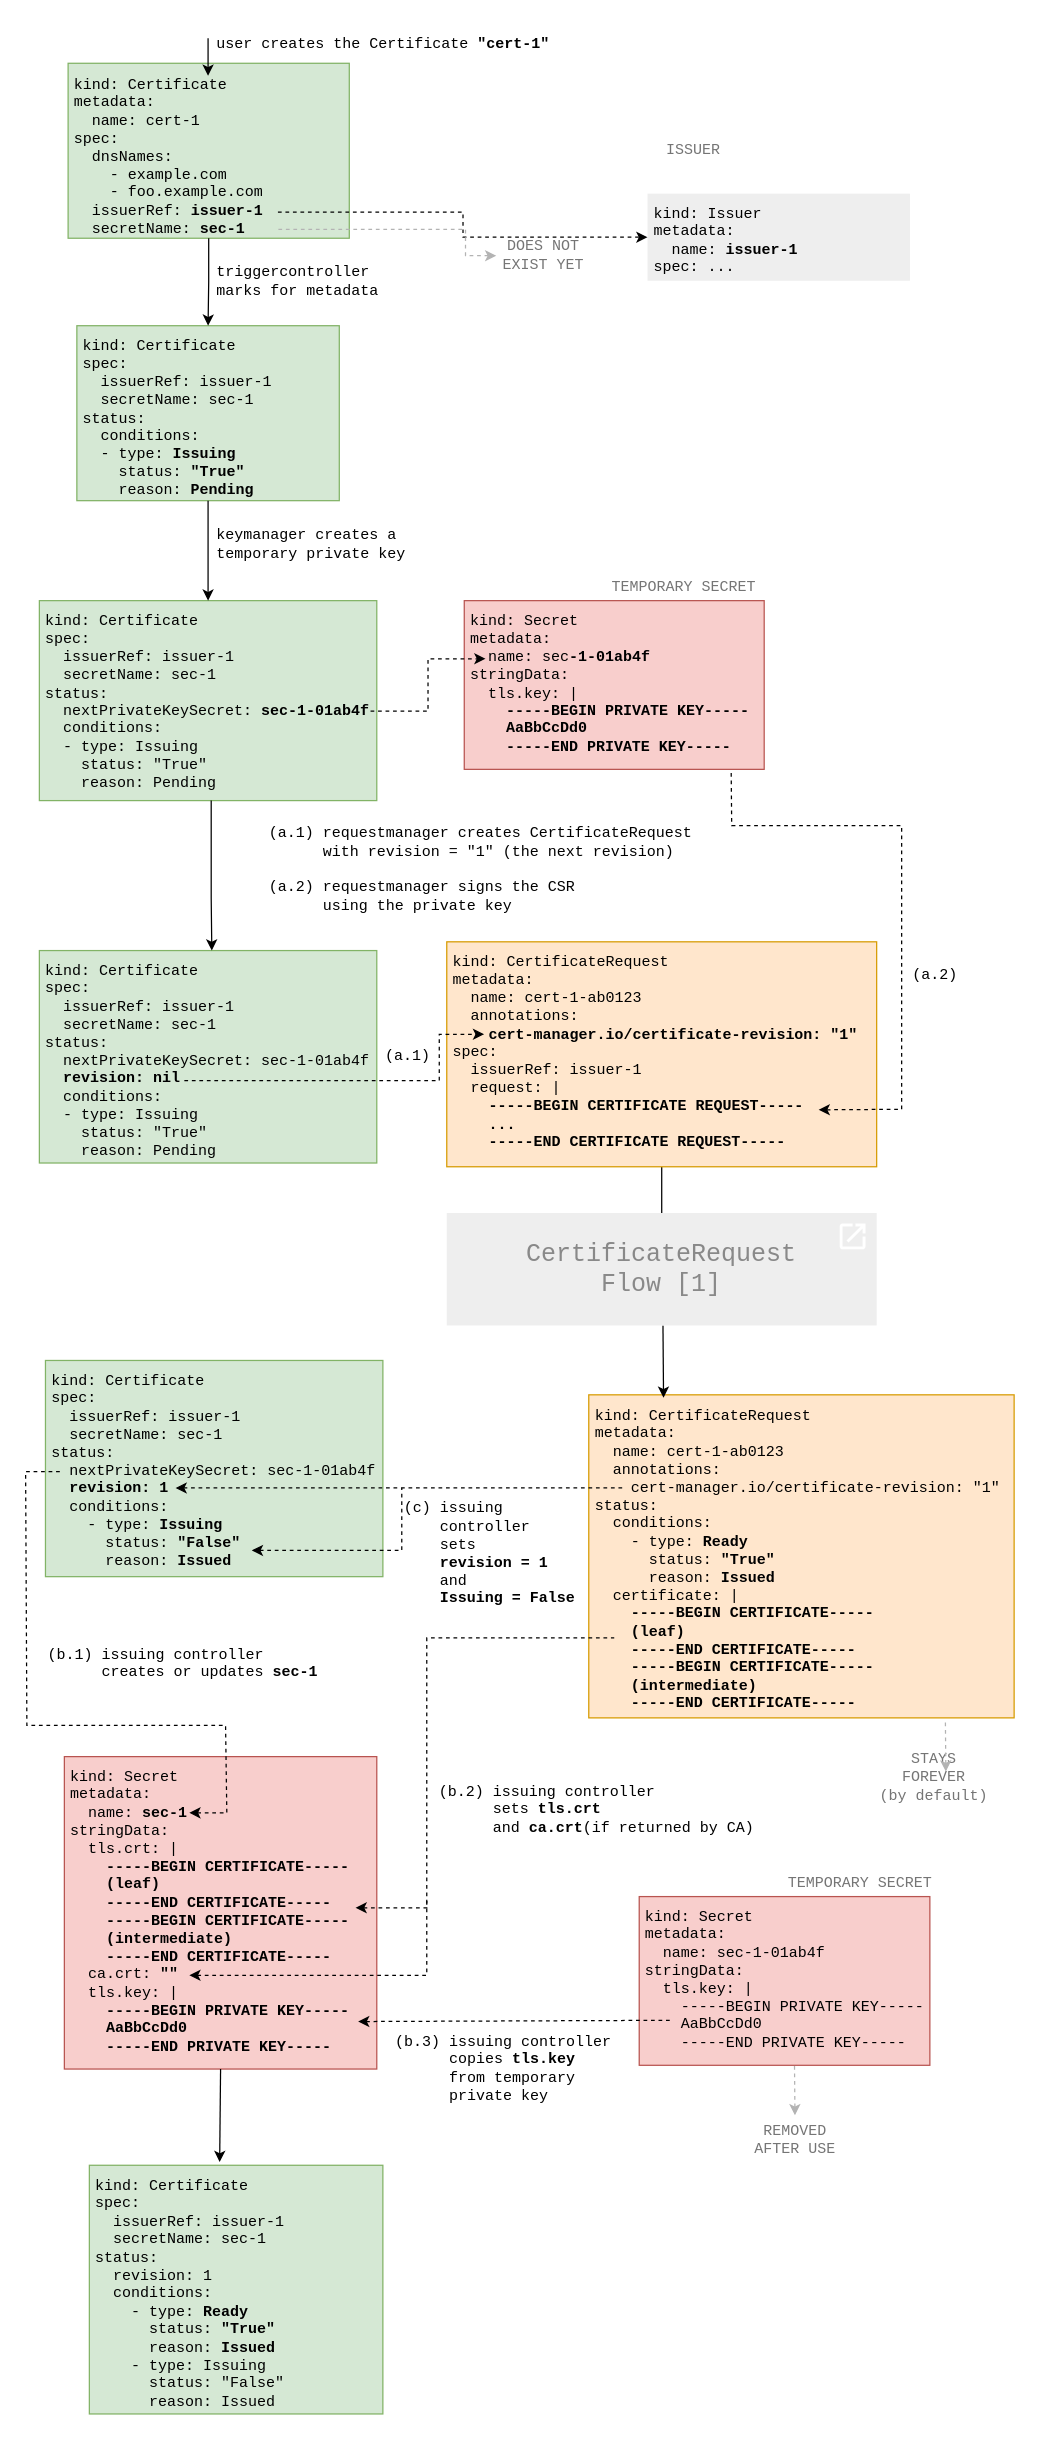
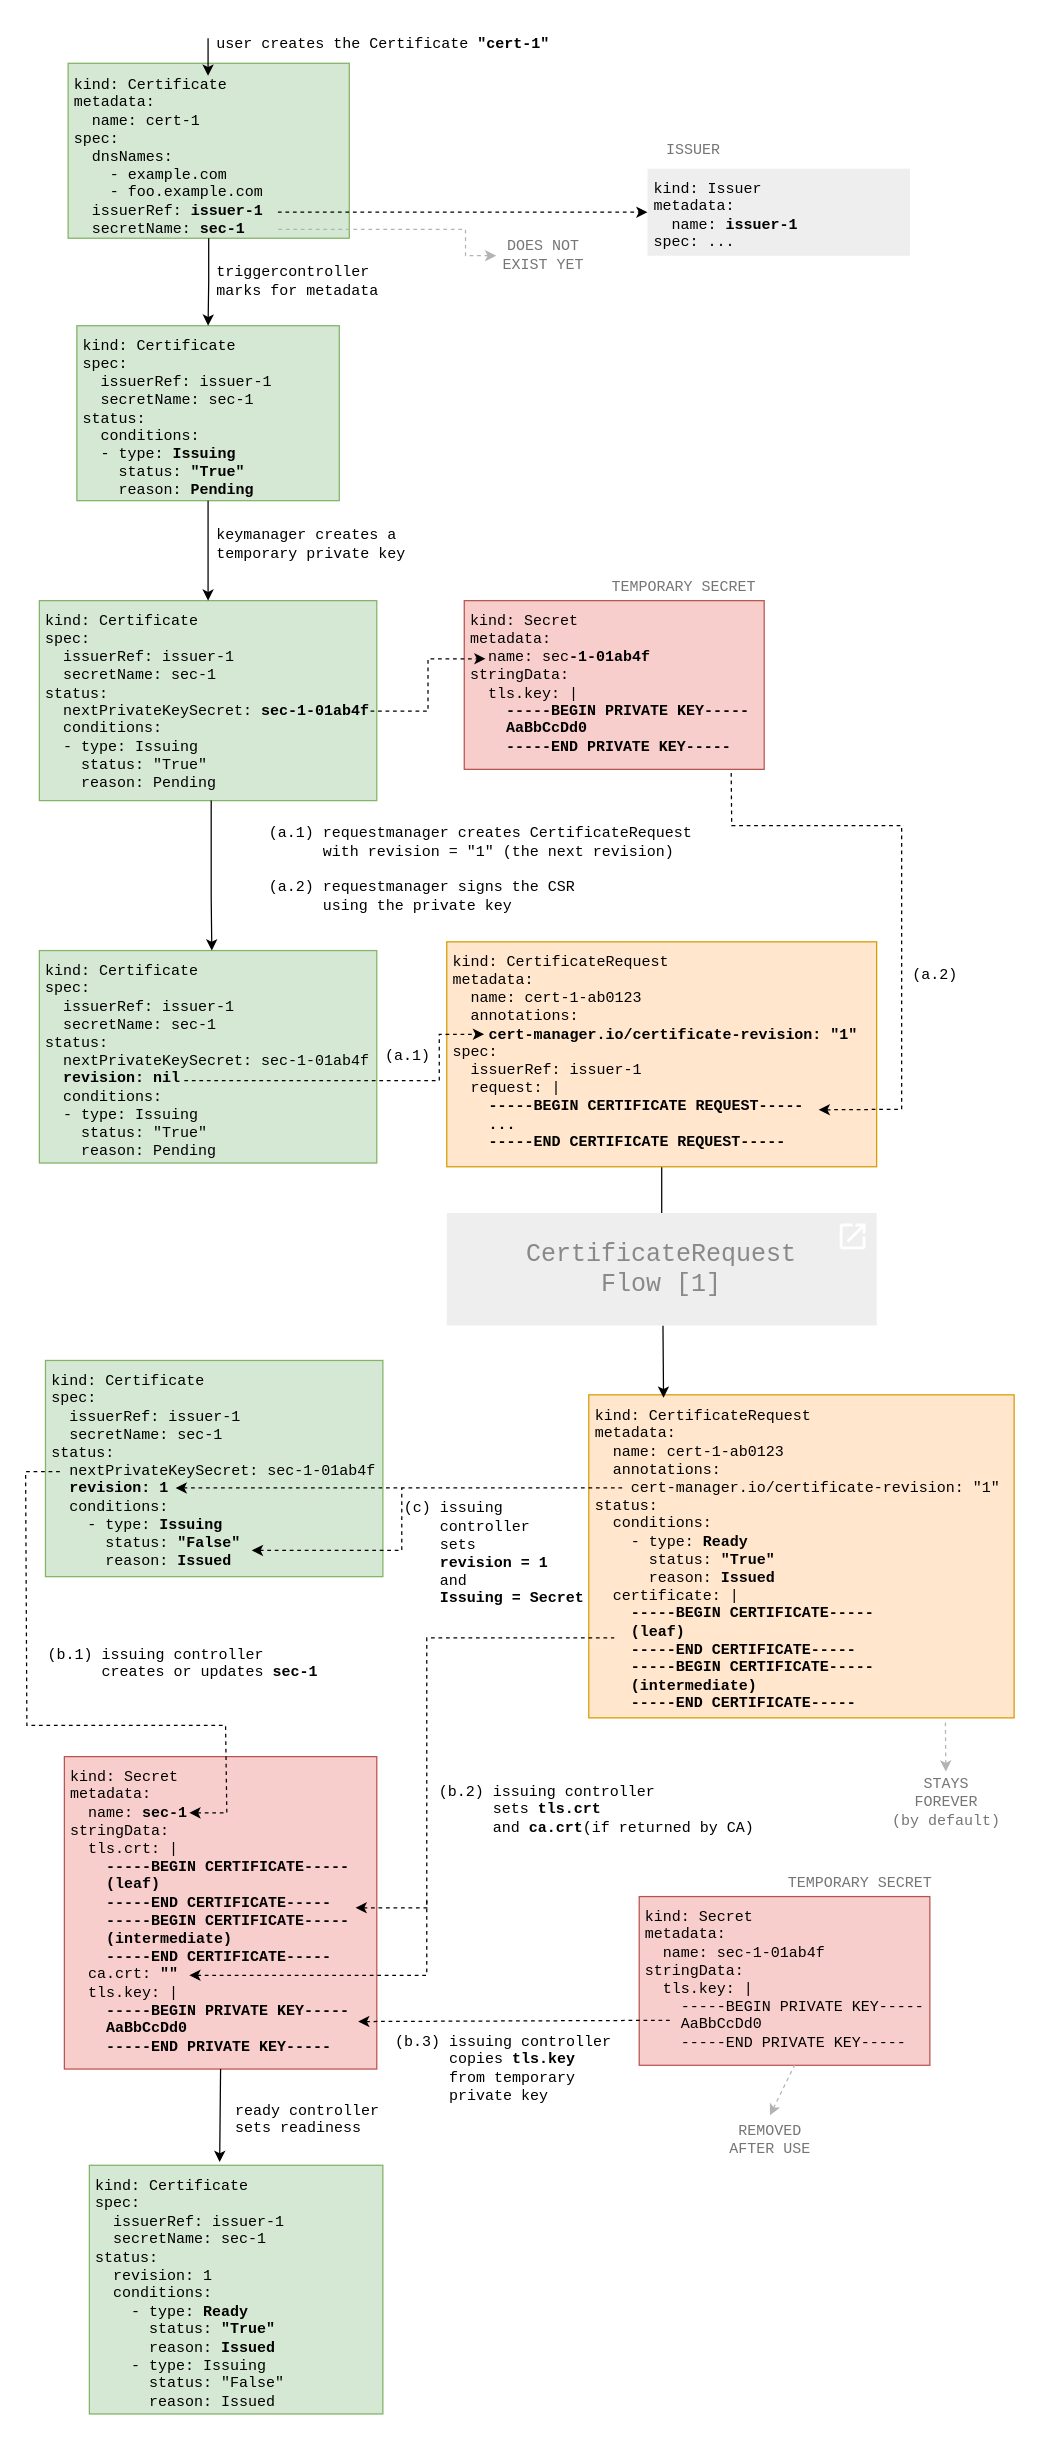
node "kind: Issuer metadata: name: issuer-1 spec: ...": moved (779, 237) -> (779, 212)
node "(c) issuing controller sets revision = 1 and Issuing = False": label "(c) issuing controller sets revision = 1 and Issuing = False" -> "(c) issuing controller sets revision = 1 and Issuing = Secret"
node "STAYS FOREVER (by default)": moved (934, 1778) -> (947, 1803)
node "ready controller sets readiness": added
node "REMOVED AFTER USE": moved (795, 2141) -> (770, 2141)
